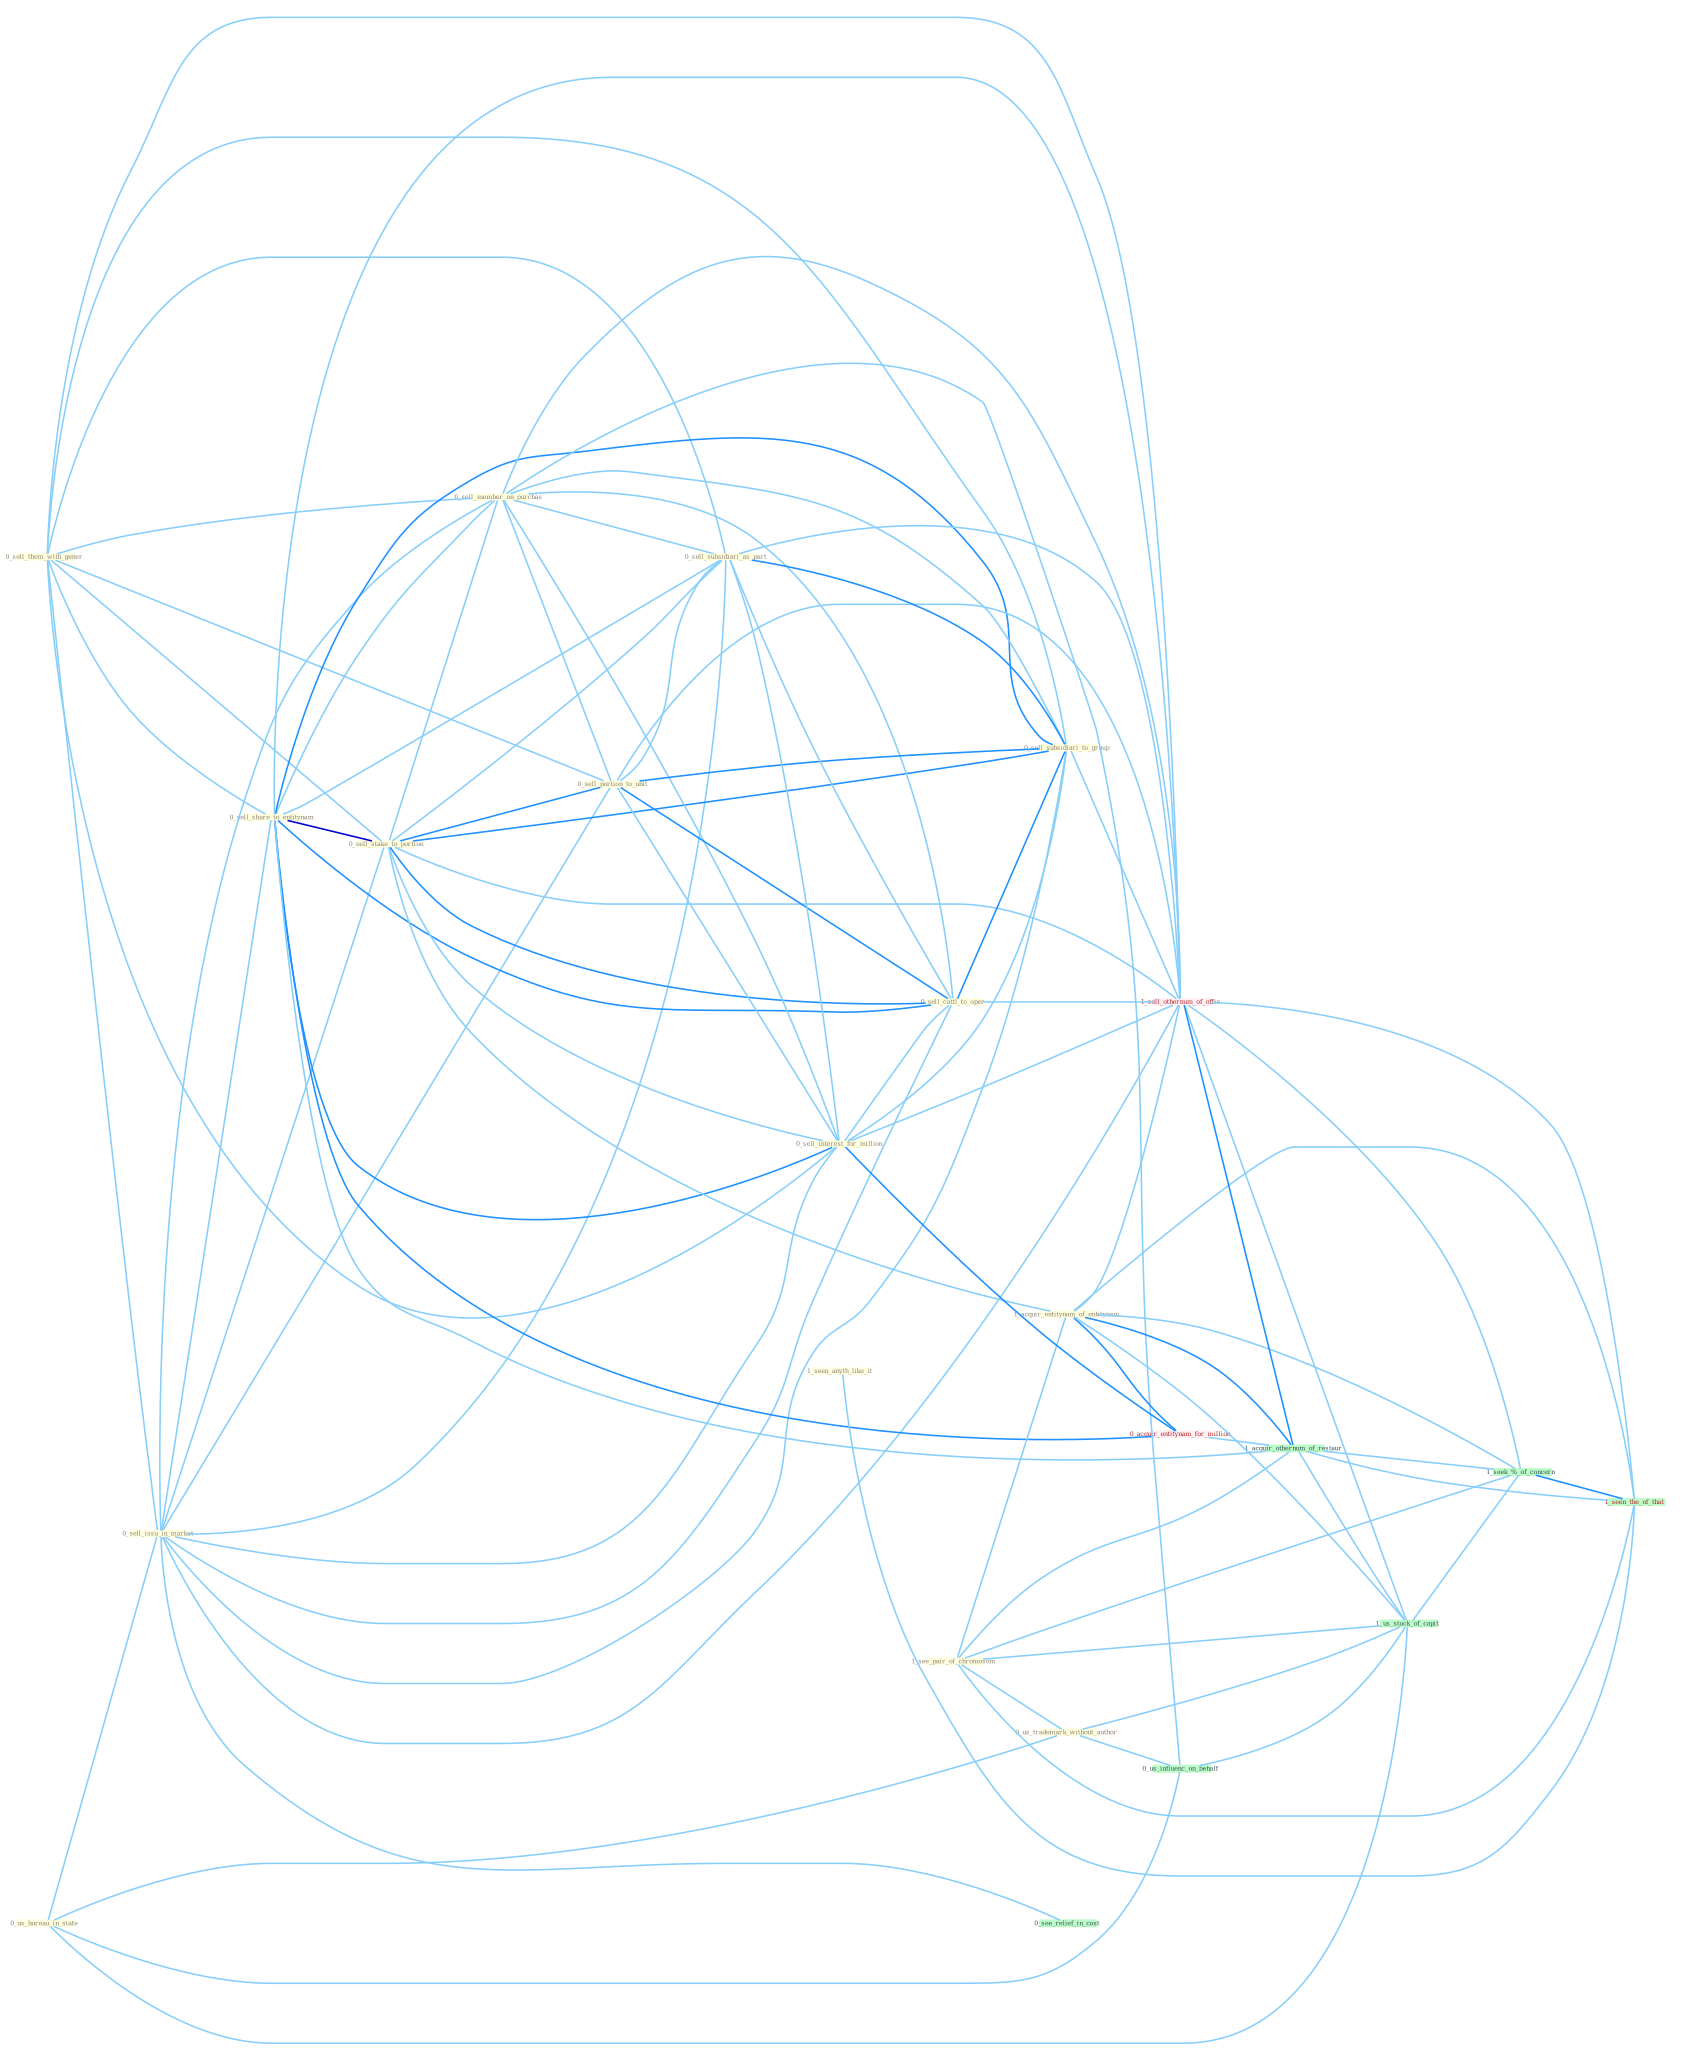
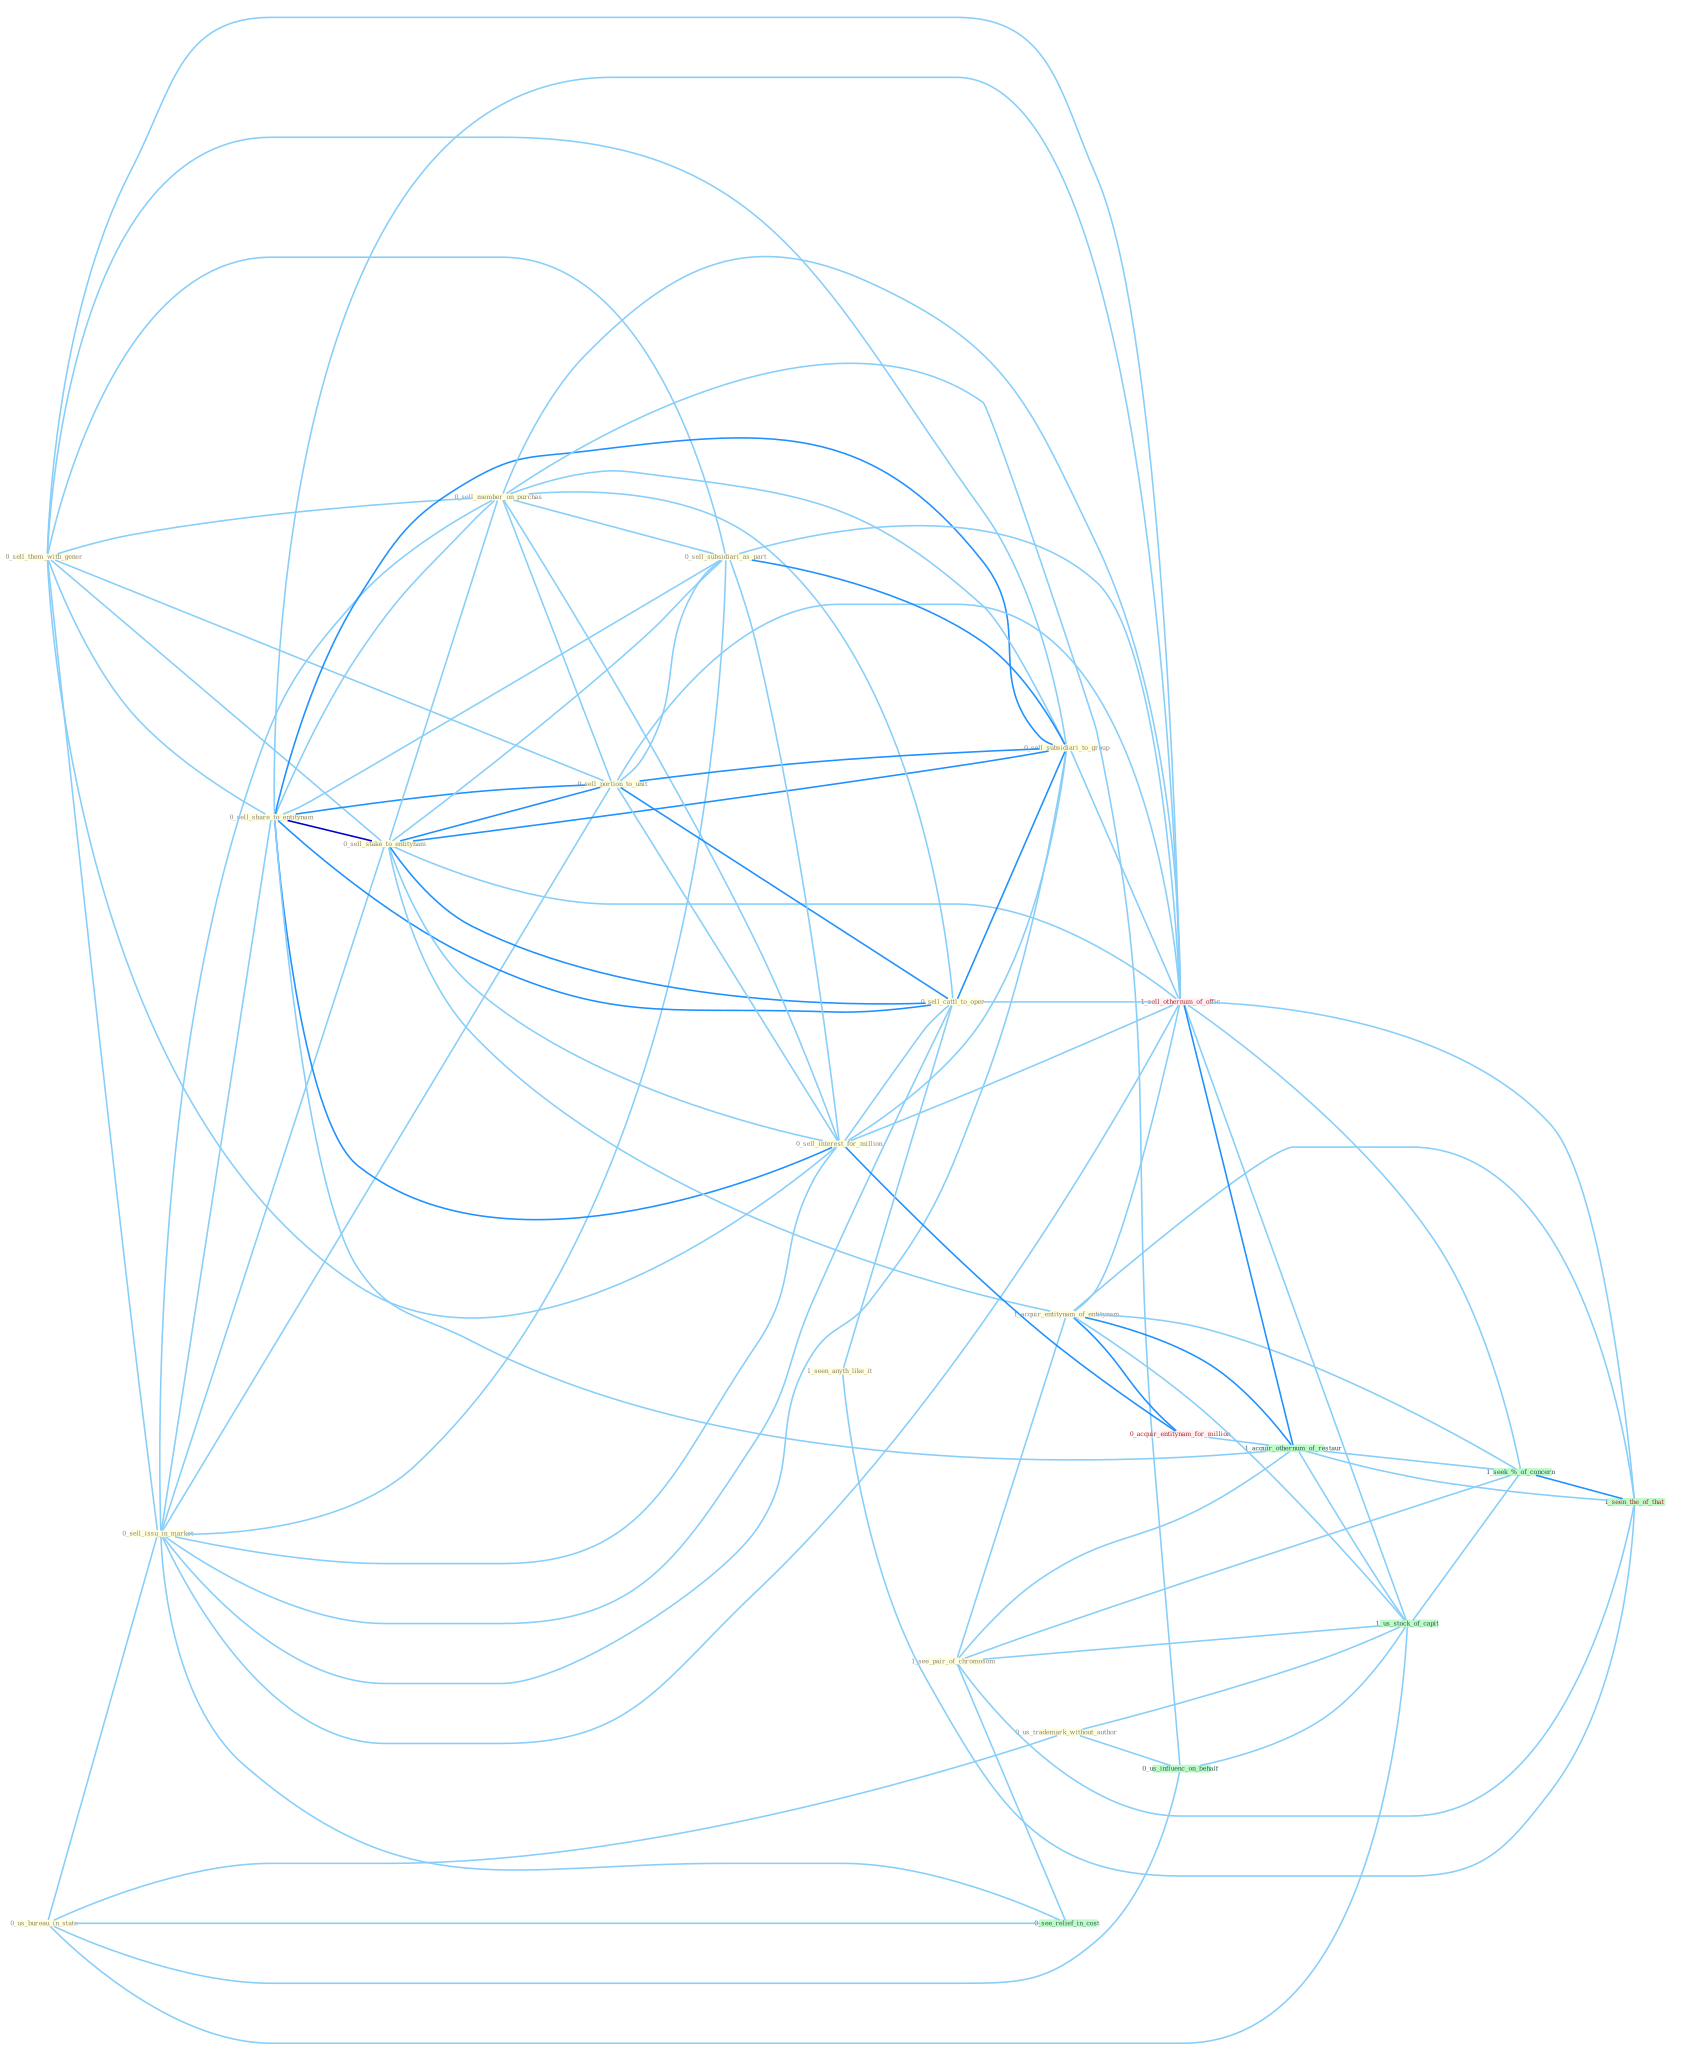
edge "0_sell_subsidiari_as_part" -- "0_sell_cattl_to_oper": now "1_seen_anyth_like_it" -- "0_sell_cattl_to_oper"
node "0_sell_stake_to_portion": label "0_sell_stake_to_portion" -> "0_sell_stake_to_entitynam"
edge "0_sell_share_to_entitynam" -- "0_acquir_entitynam_for_million": now "0_sell_share_to_entitynam" -- "0_sell_portion_to_unit"
edge "1_see_pair_of_chromosom" -- "0_us_trademark_without_author": now "1_see_pair_of_chromosom" -- "0_see_relief_in_cost"
edge "0_us_bureau_in_state" -- "0_see_relief_in_cost": added
